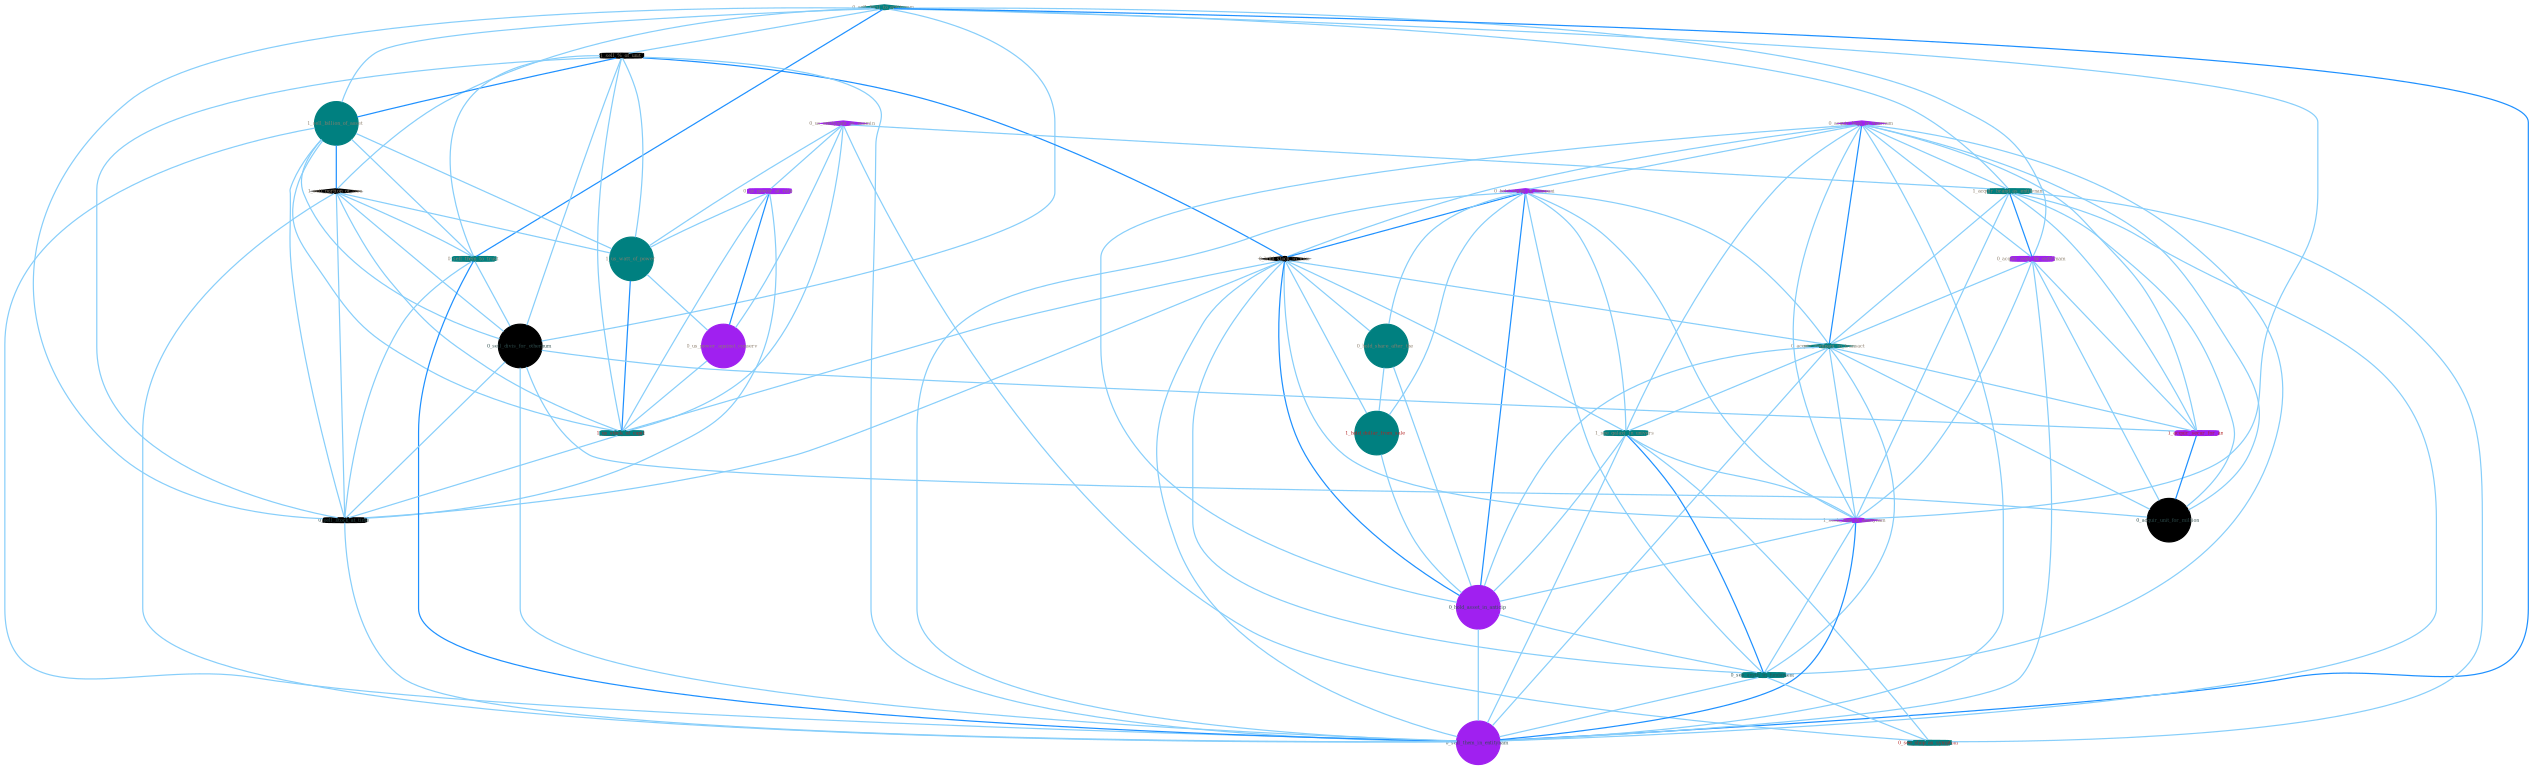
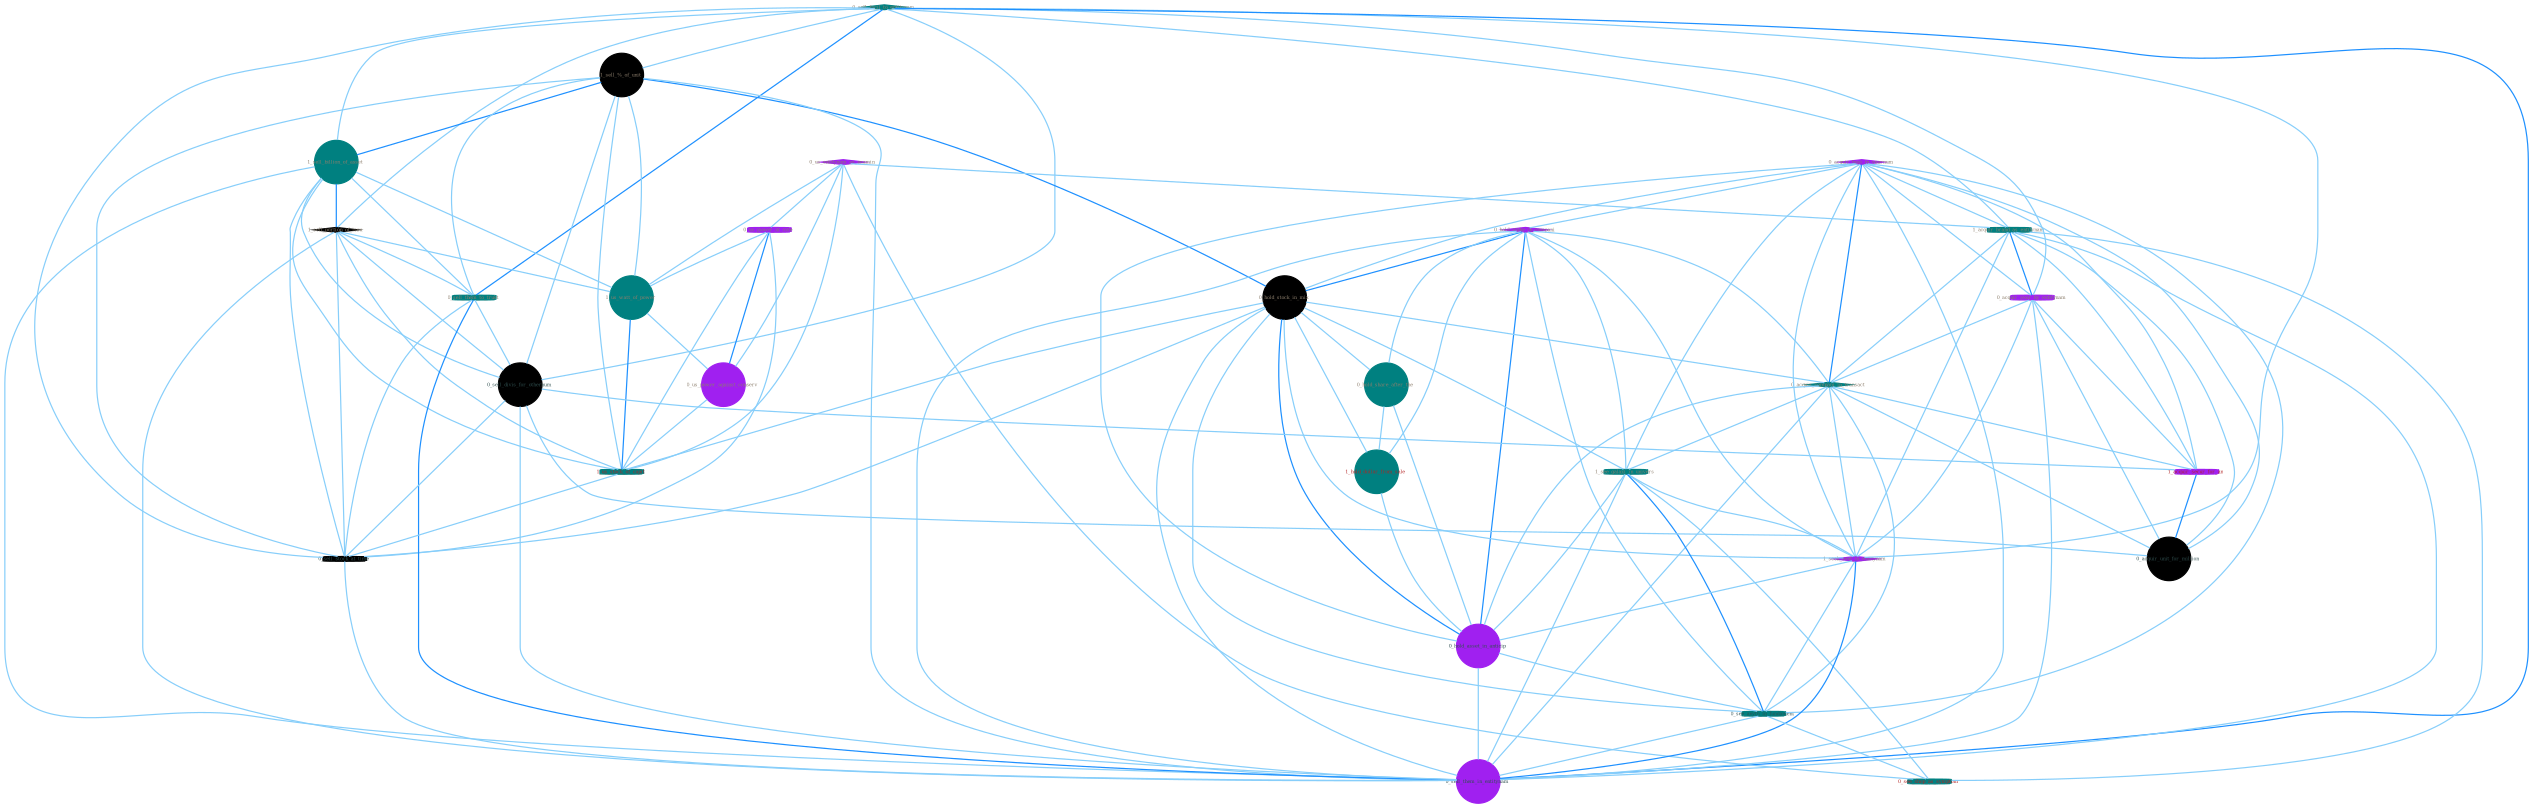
node "1_sell_%_of_unit": shape cylinder -> circle
node "0_hold_stock_in_mix": shape diamond -> circle
